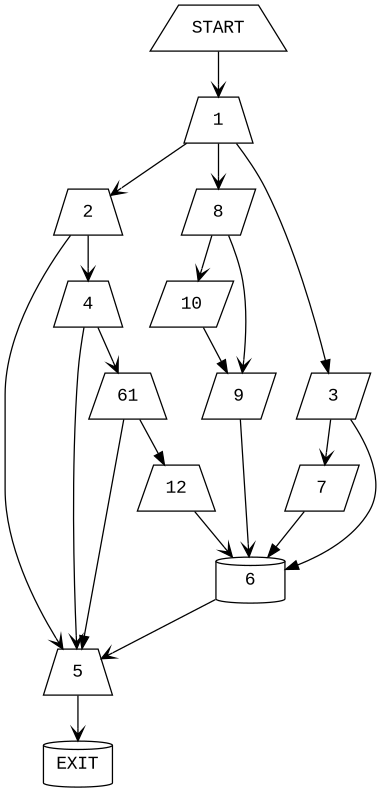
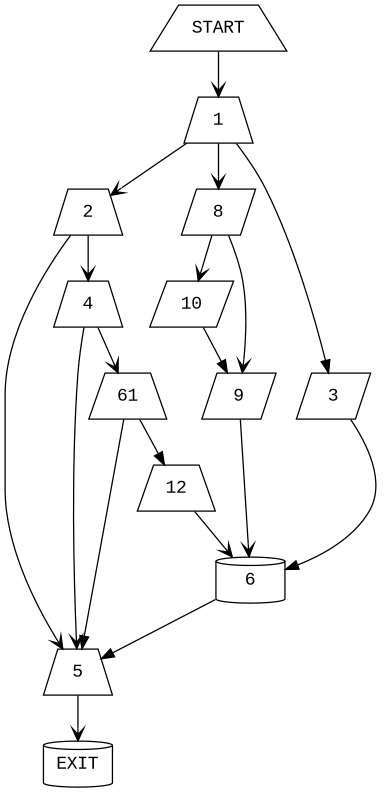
node "7": removed
edge "6" -> "5": arrowhead vee -> normal
